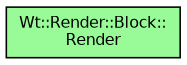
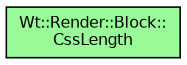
node "Wt::Render::Block:: Render": label "Wt::Render::Block:: Render" -> "Wt::Render::Block:: CssLength"
